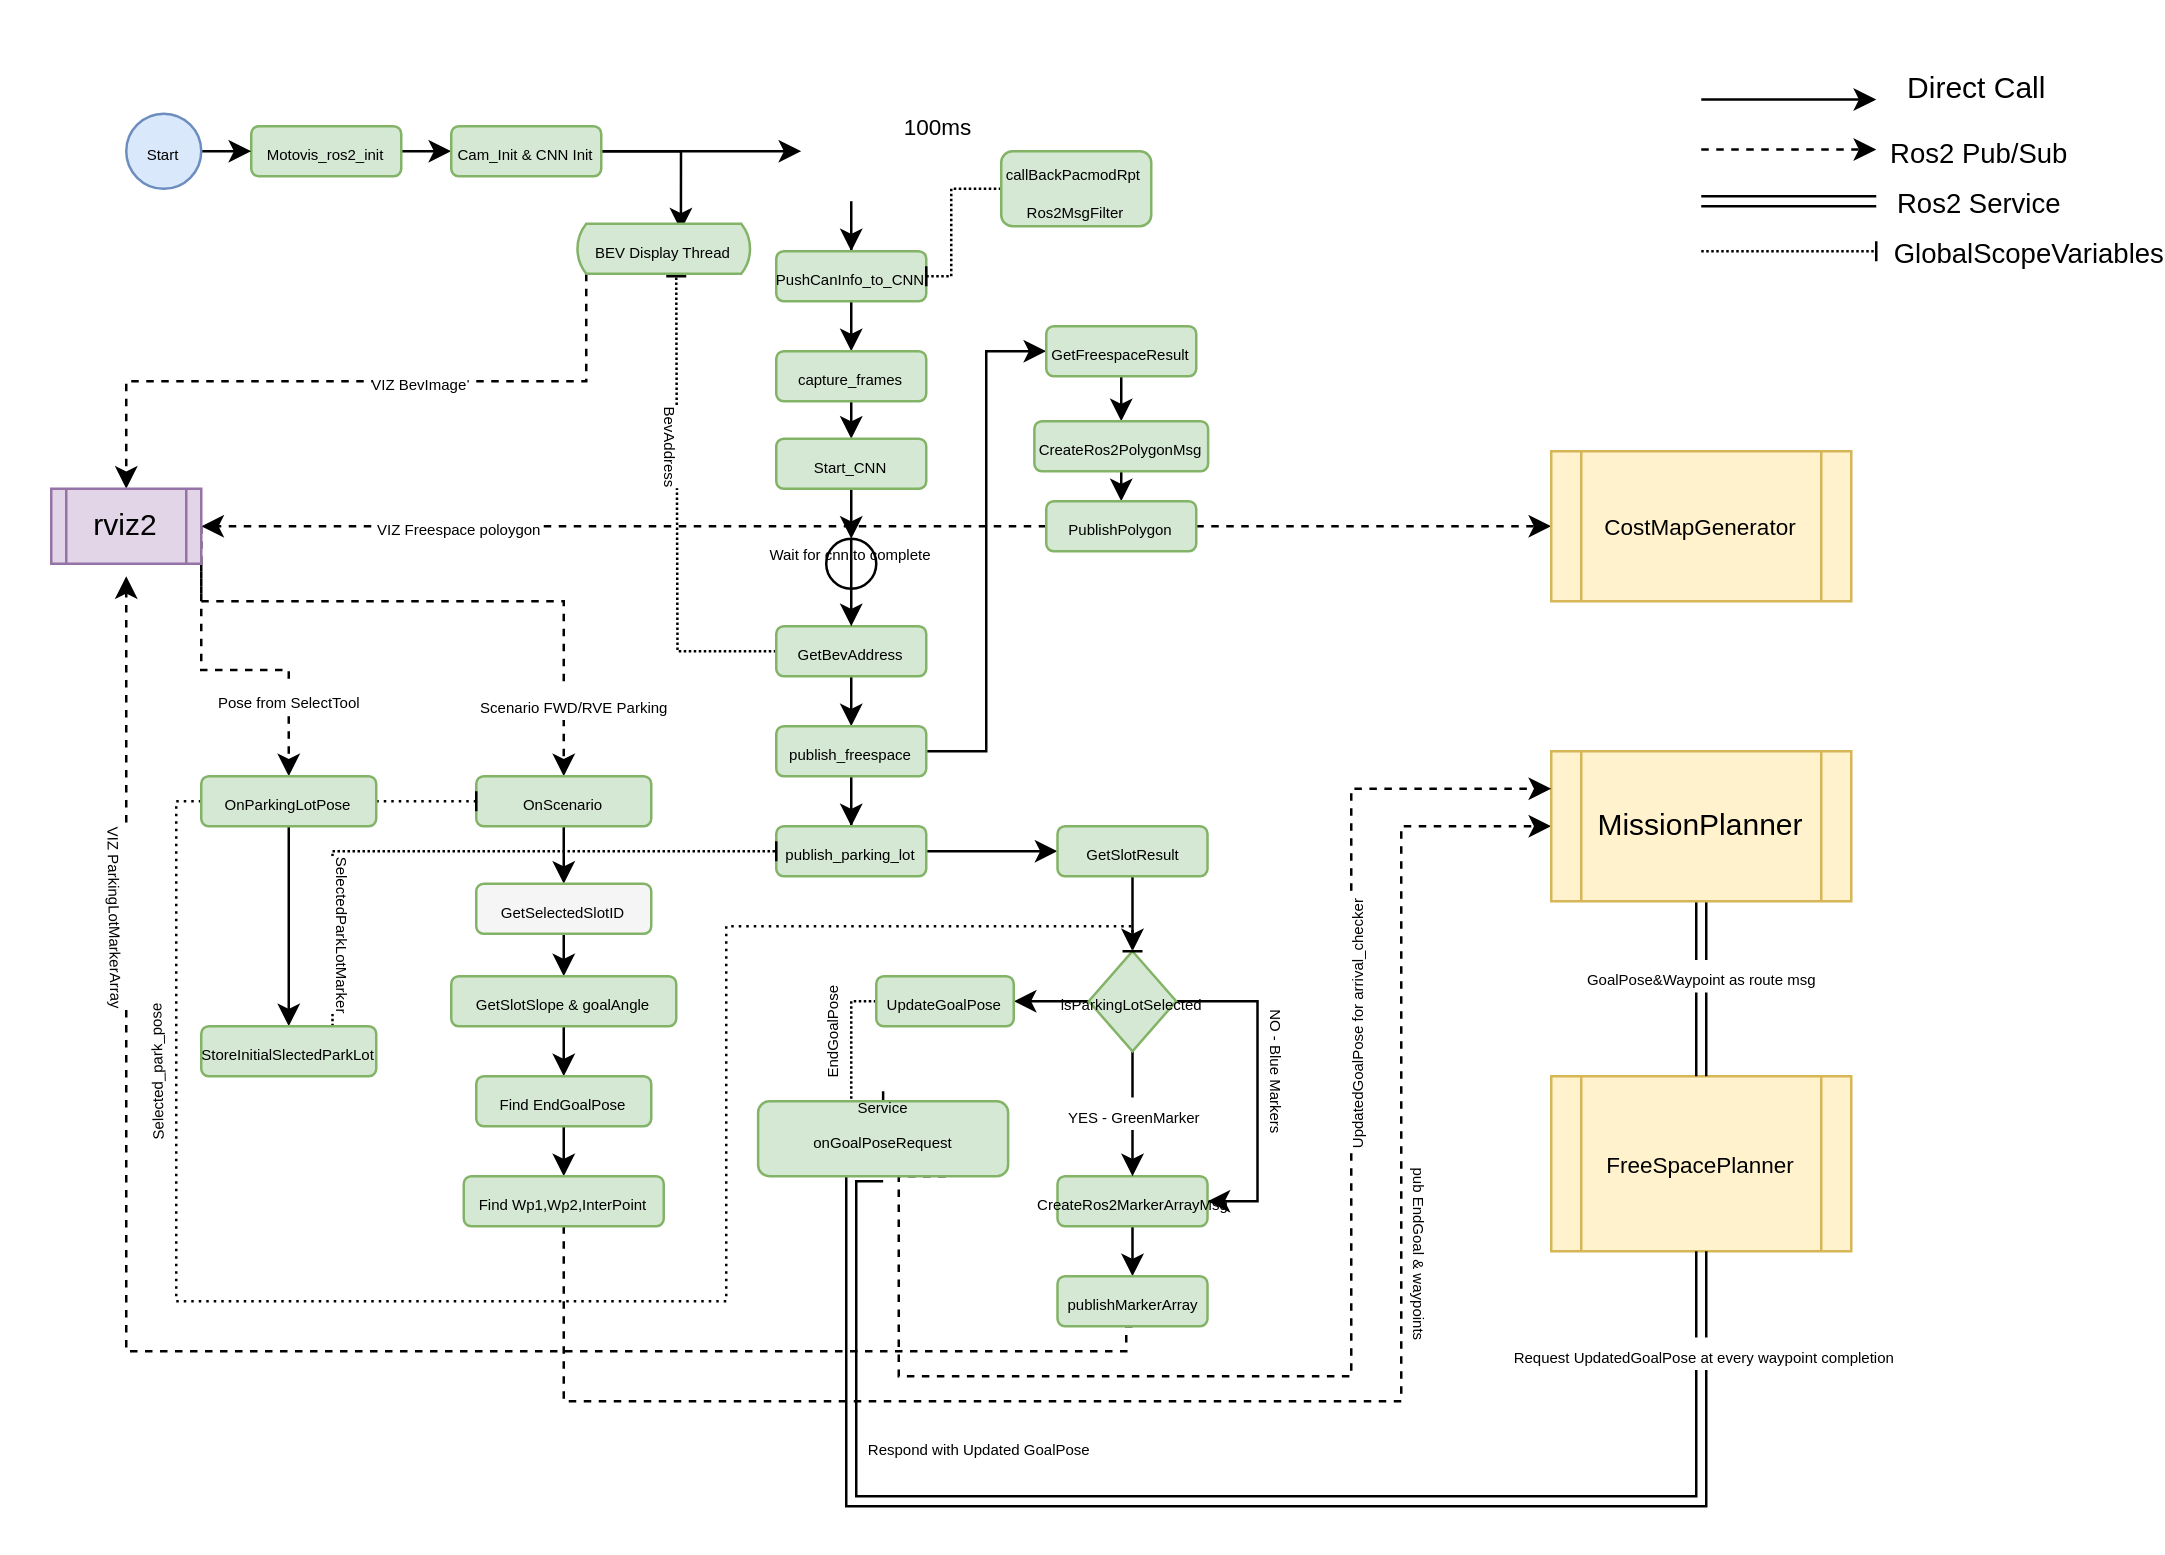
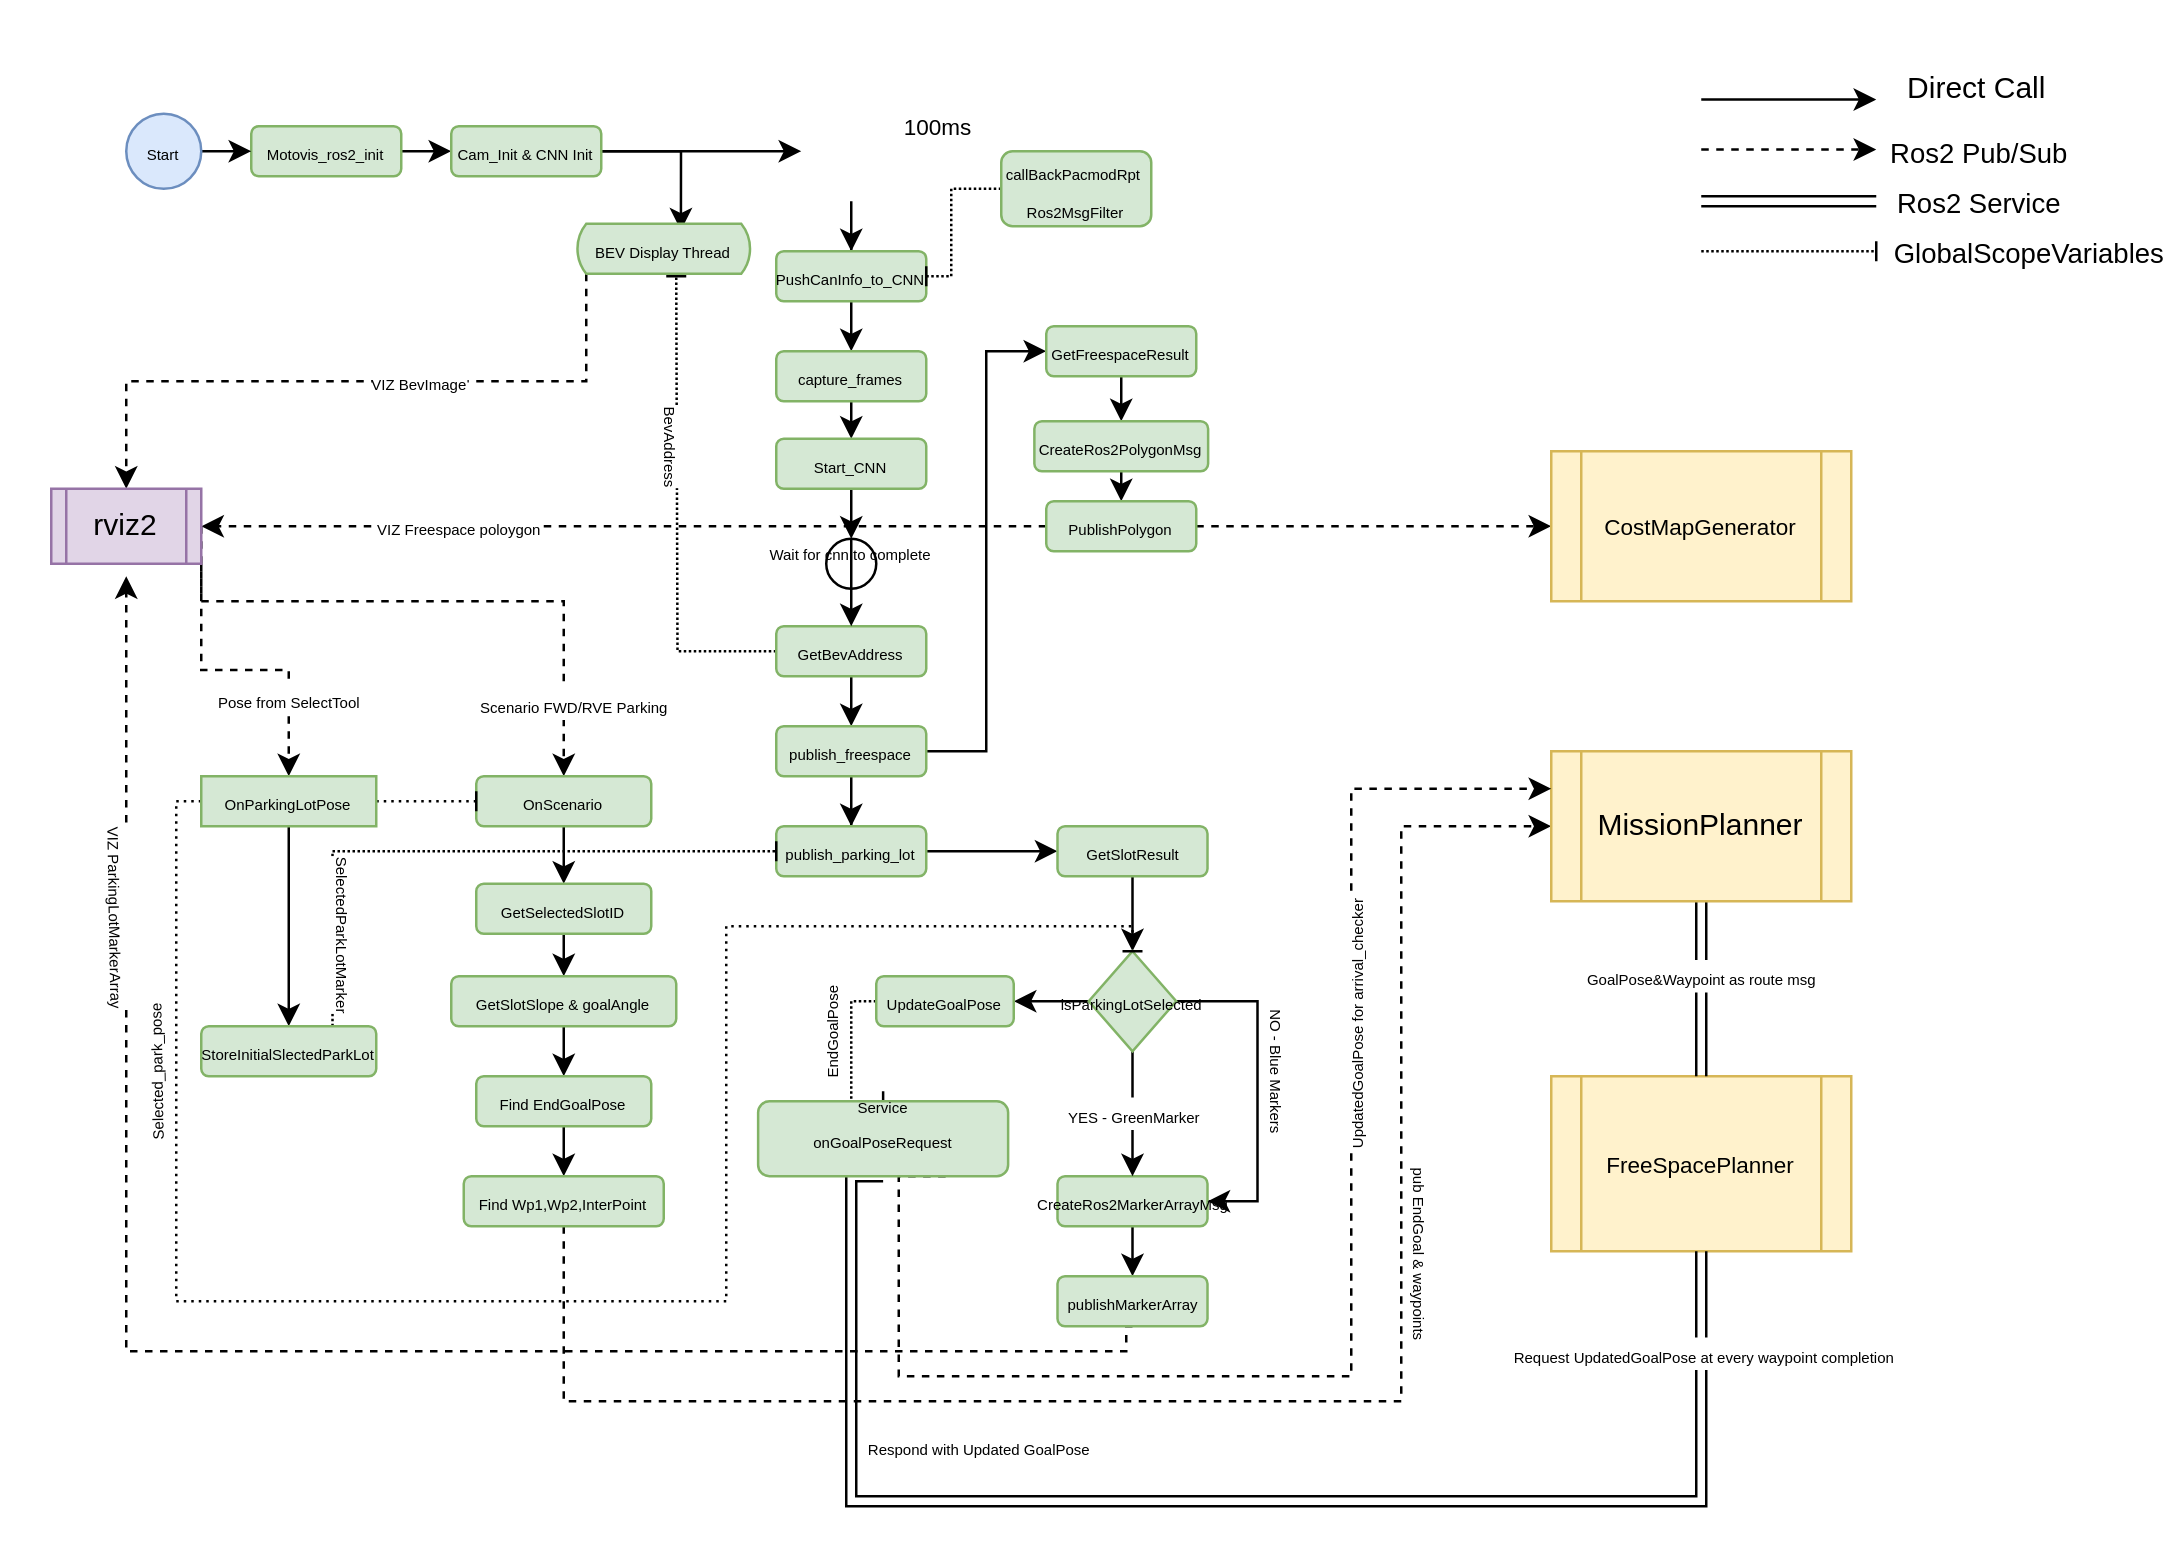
node "OnParkingLotPose": shape rounded rectangle -> rectangle
node "GetSelectedSlotID": fillcolor #f5f5f5 -> #d5e8d4
